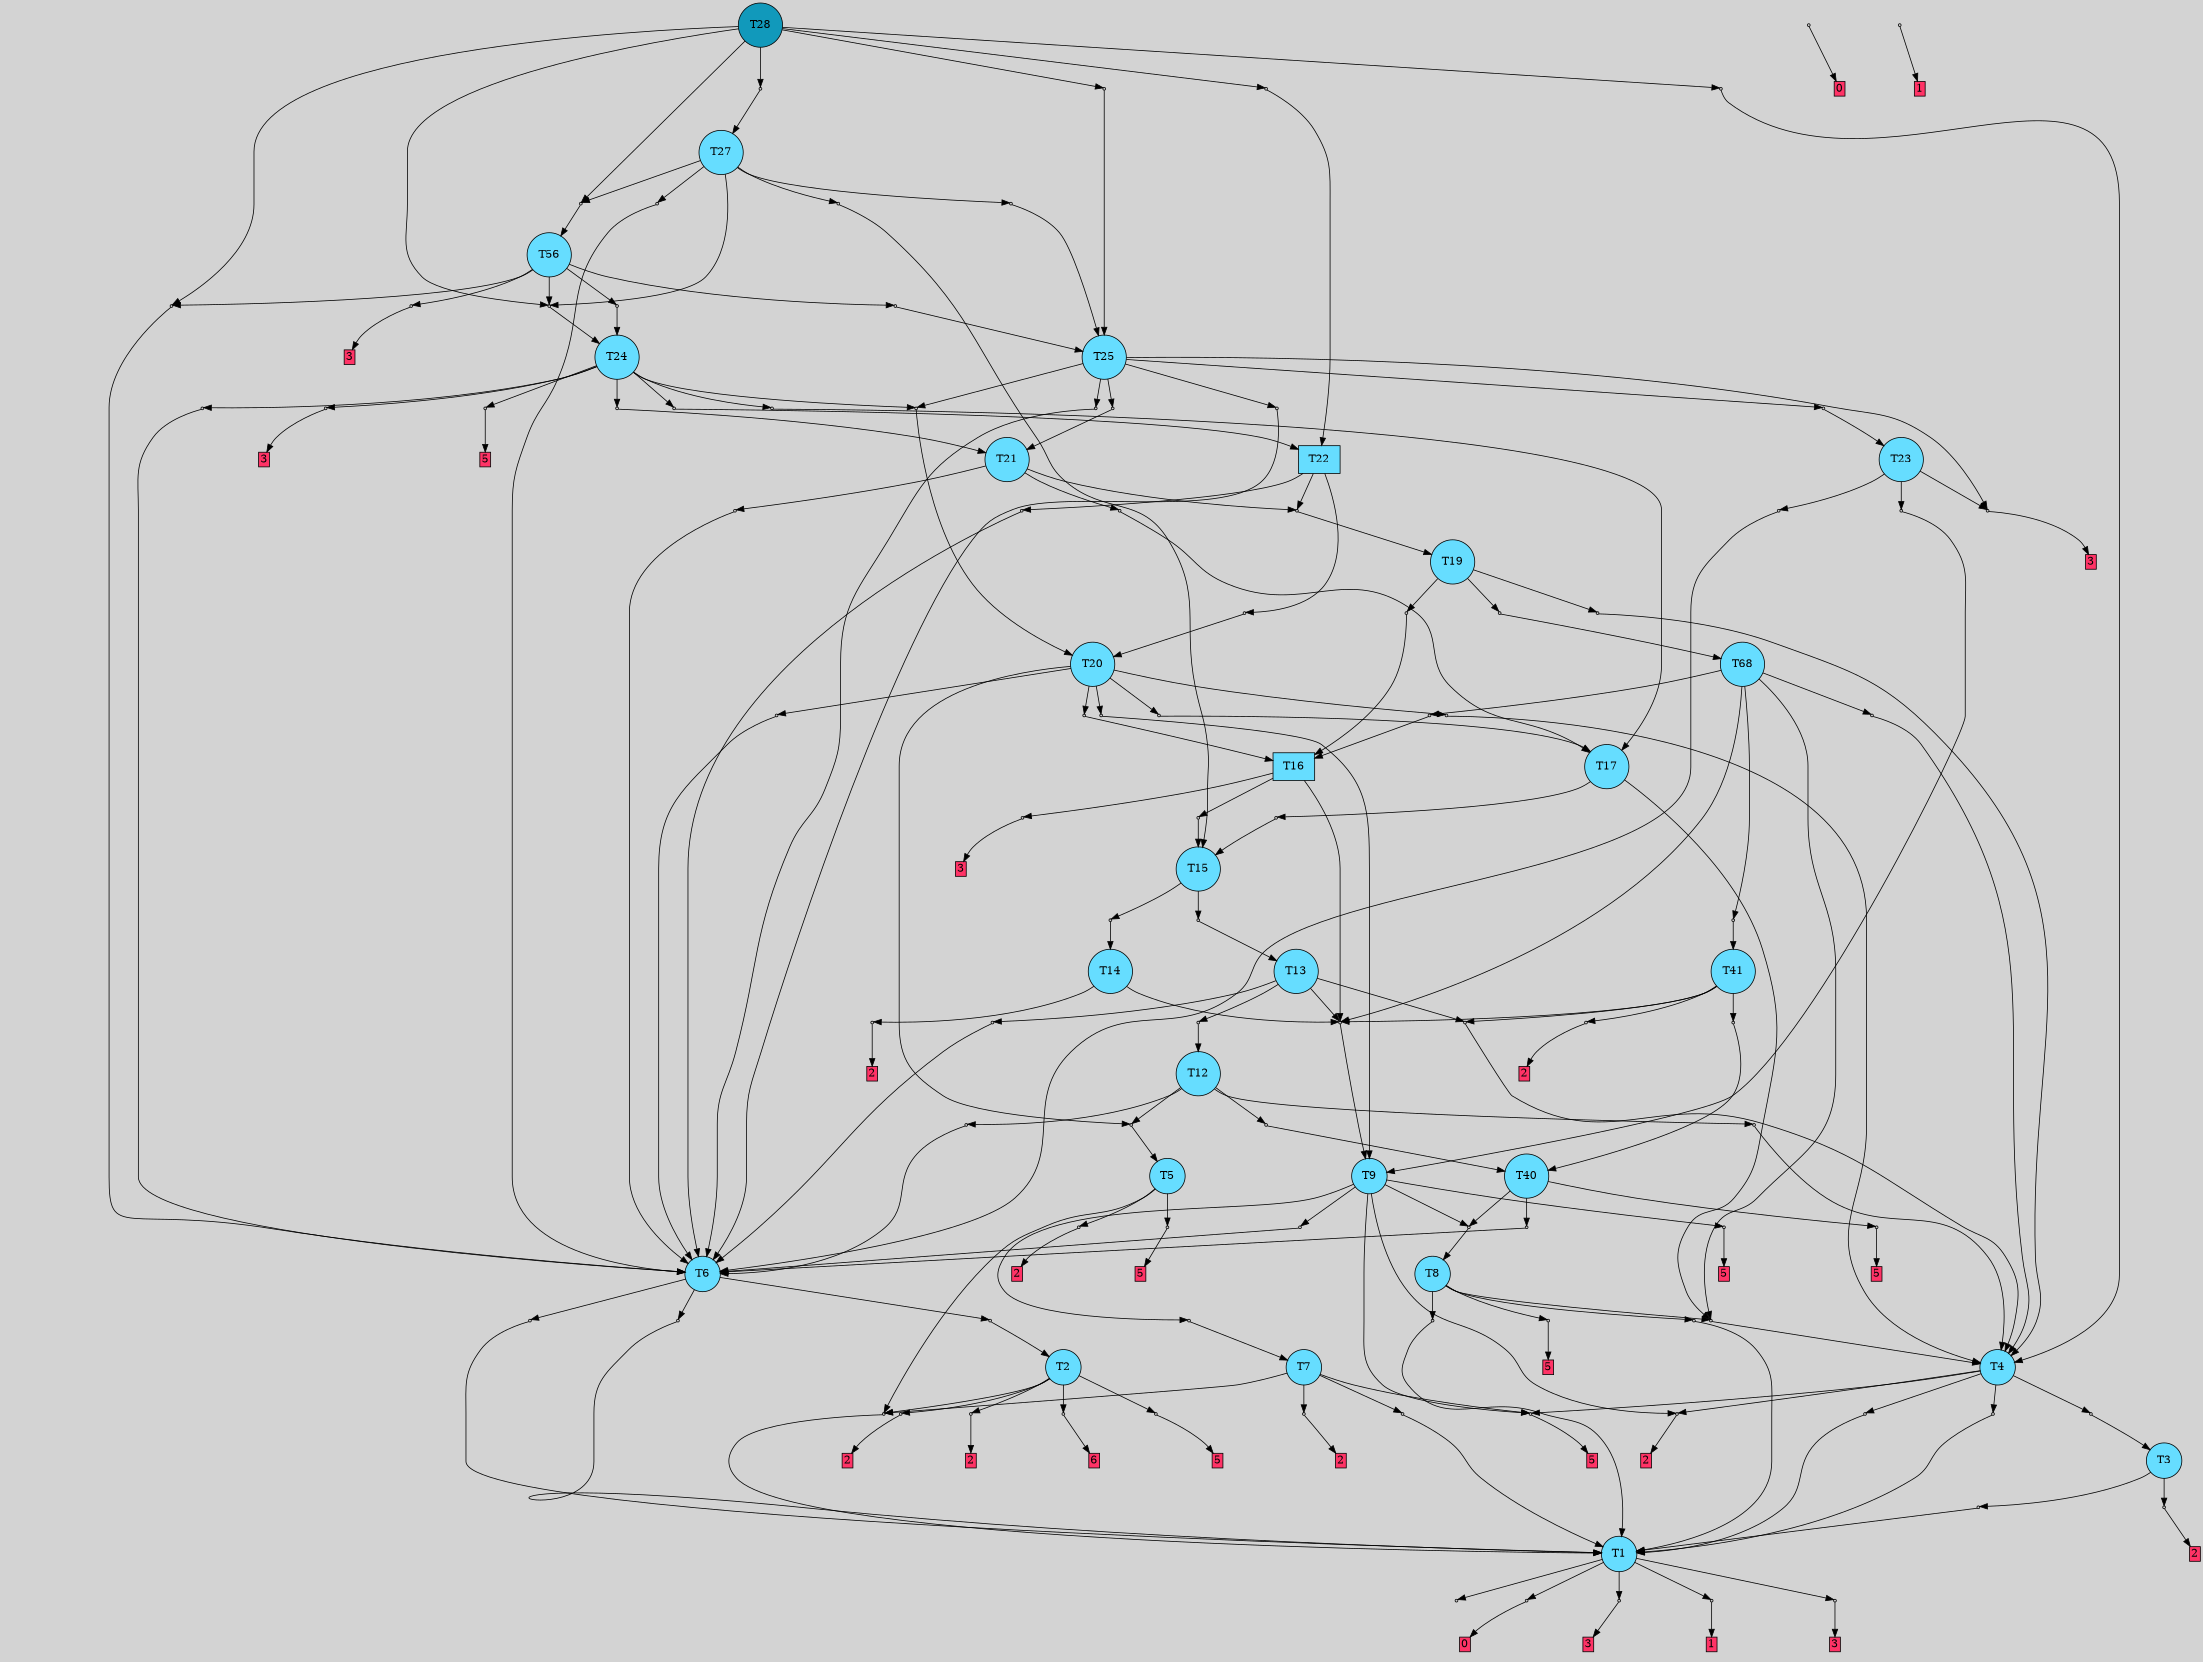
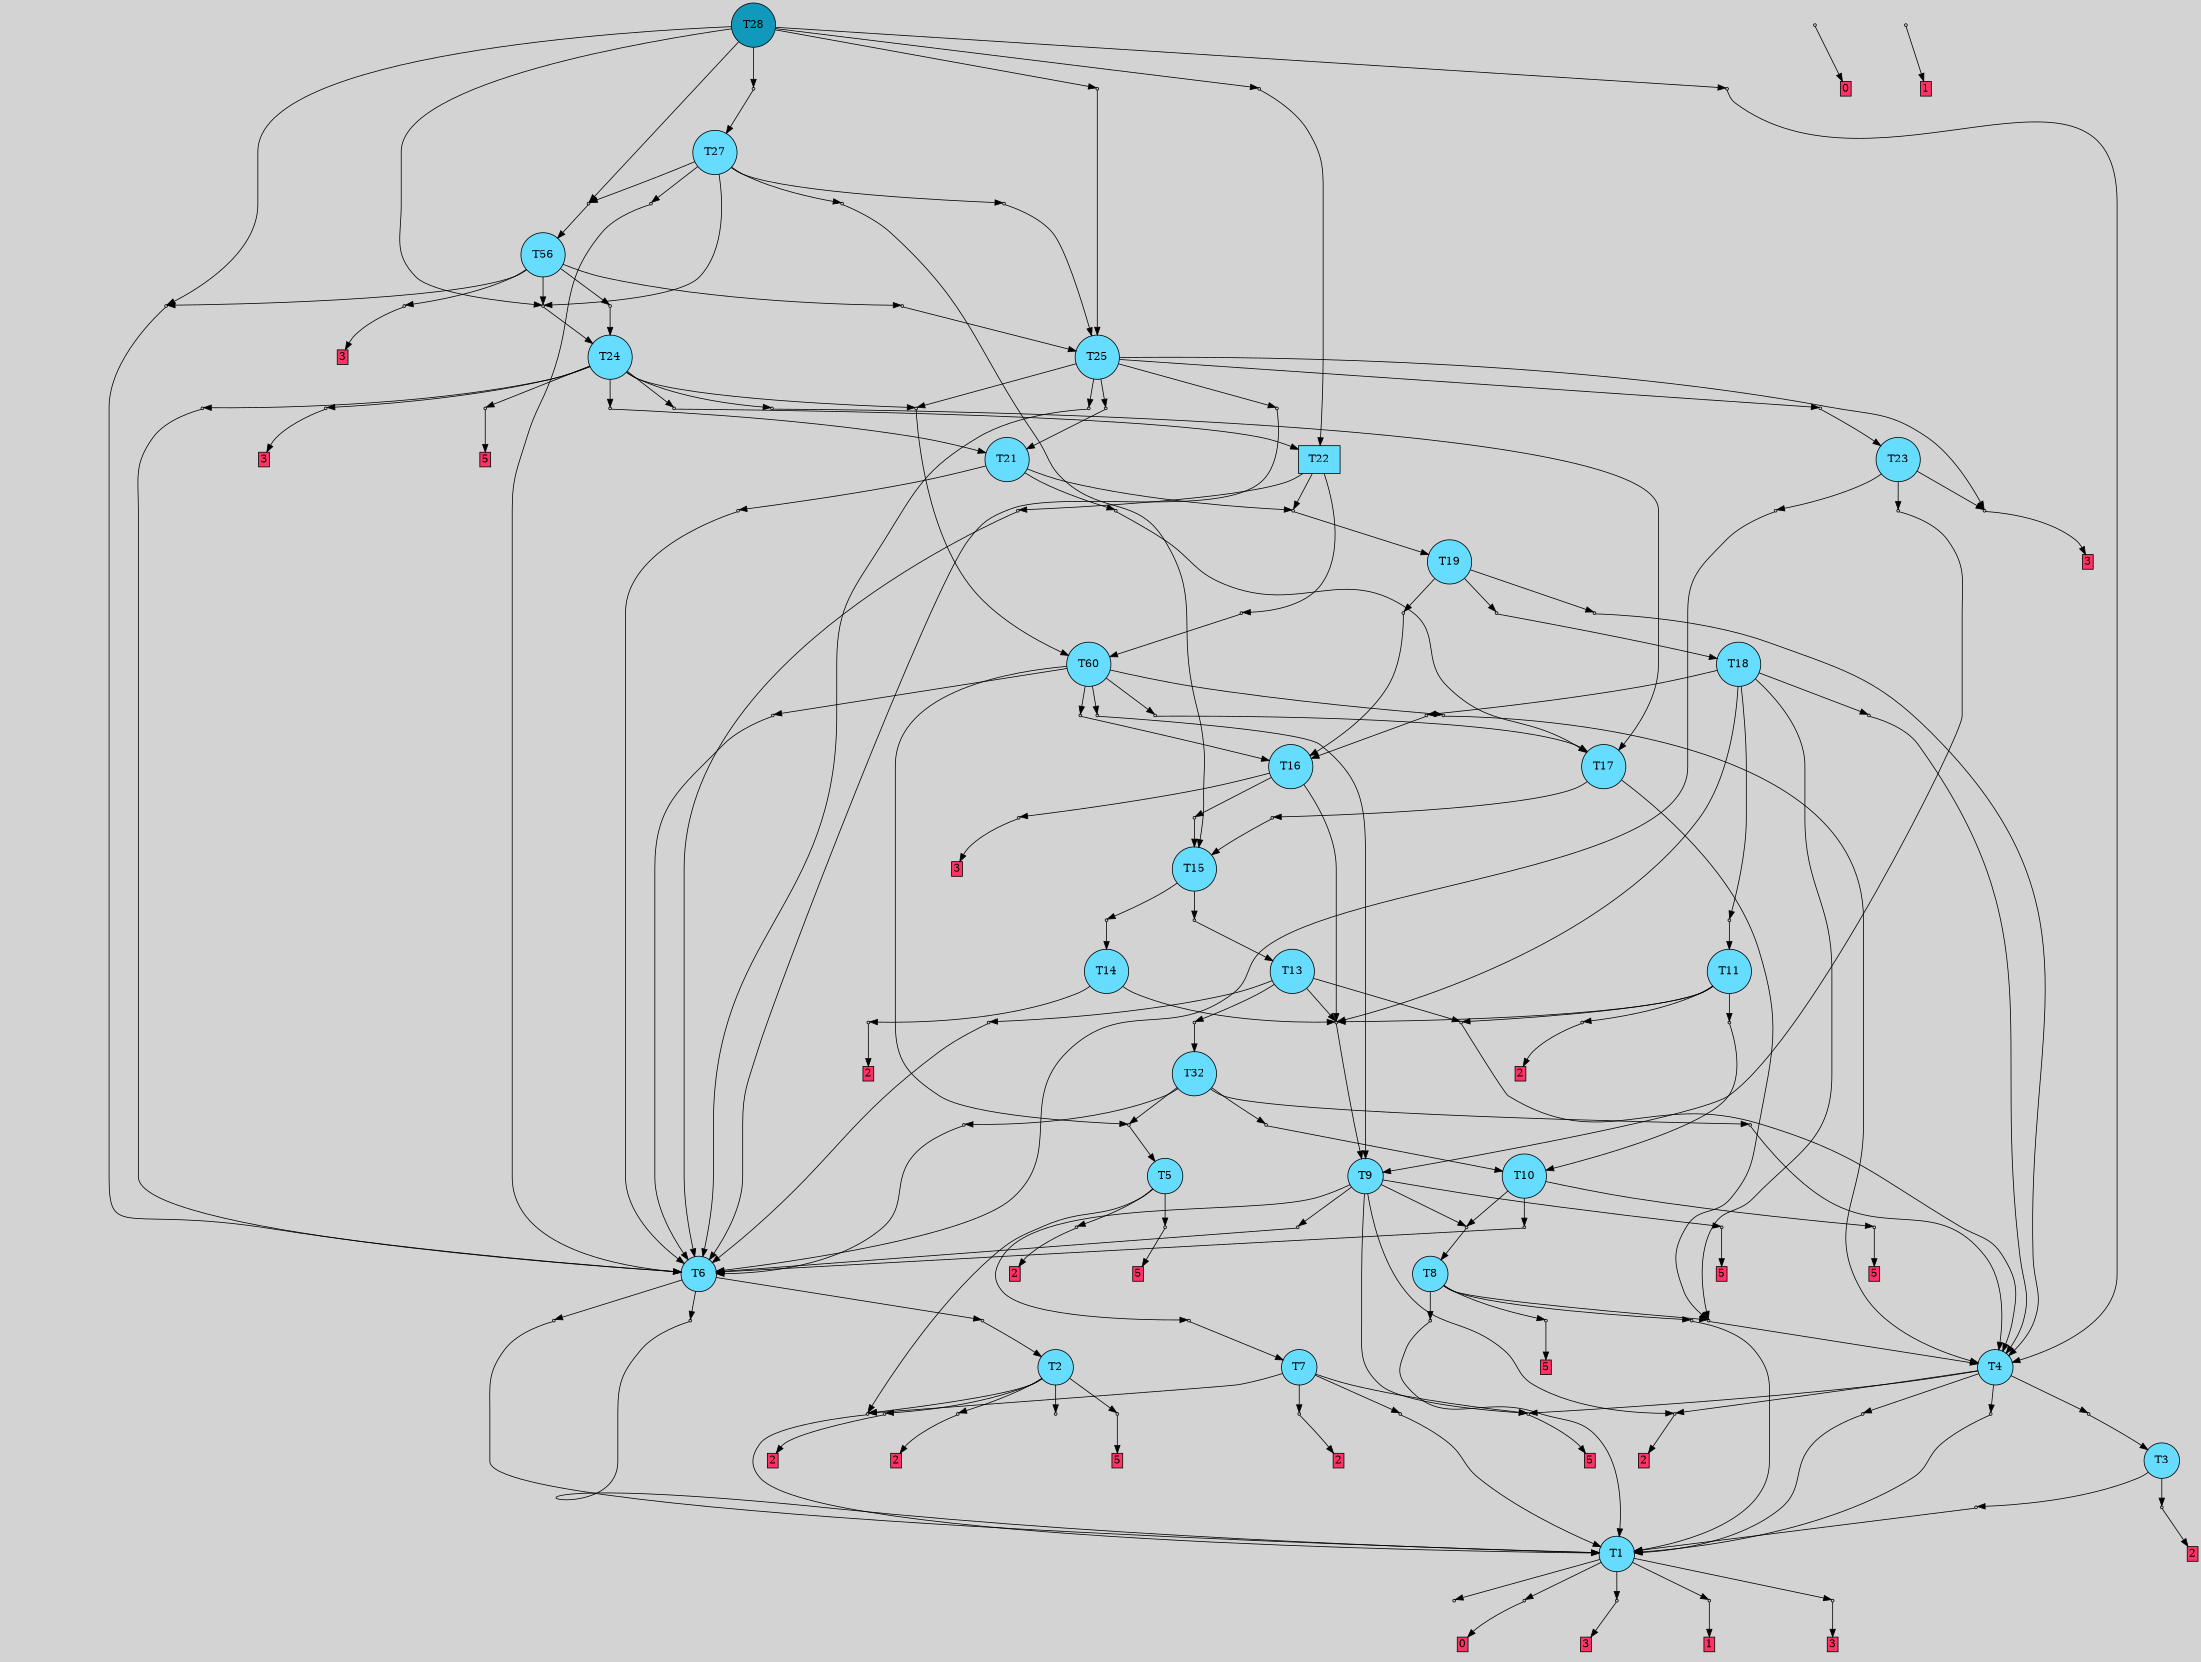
node "T20": label "T20" -> "T60"
node "T68": label "T68" -> "T18"
node "T16": shape box -> circle
node "T41": label "T41" -> "T11"
node "T12": label "T12" -> "T32"
node "T40": label "T40" -> "T10"
node "6": removed
